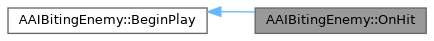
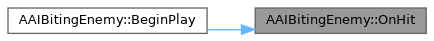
edge "AAIBitingEnemy::OnHit" -> "AAIBitingEnemy::BeginPlay": reversed
